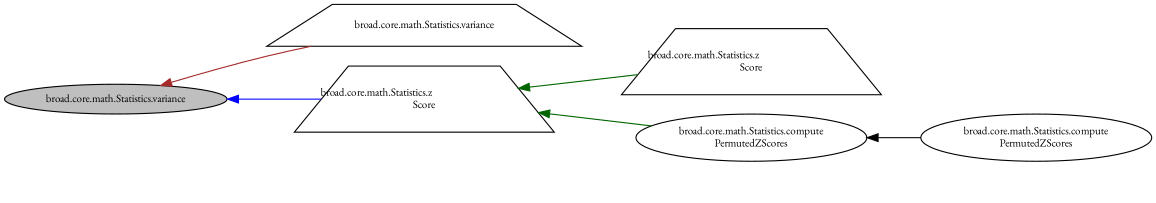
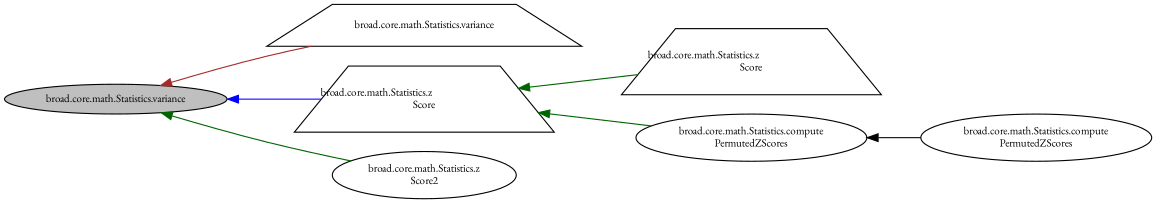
node "broad.core.math.Statistics.z Score2": added
